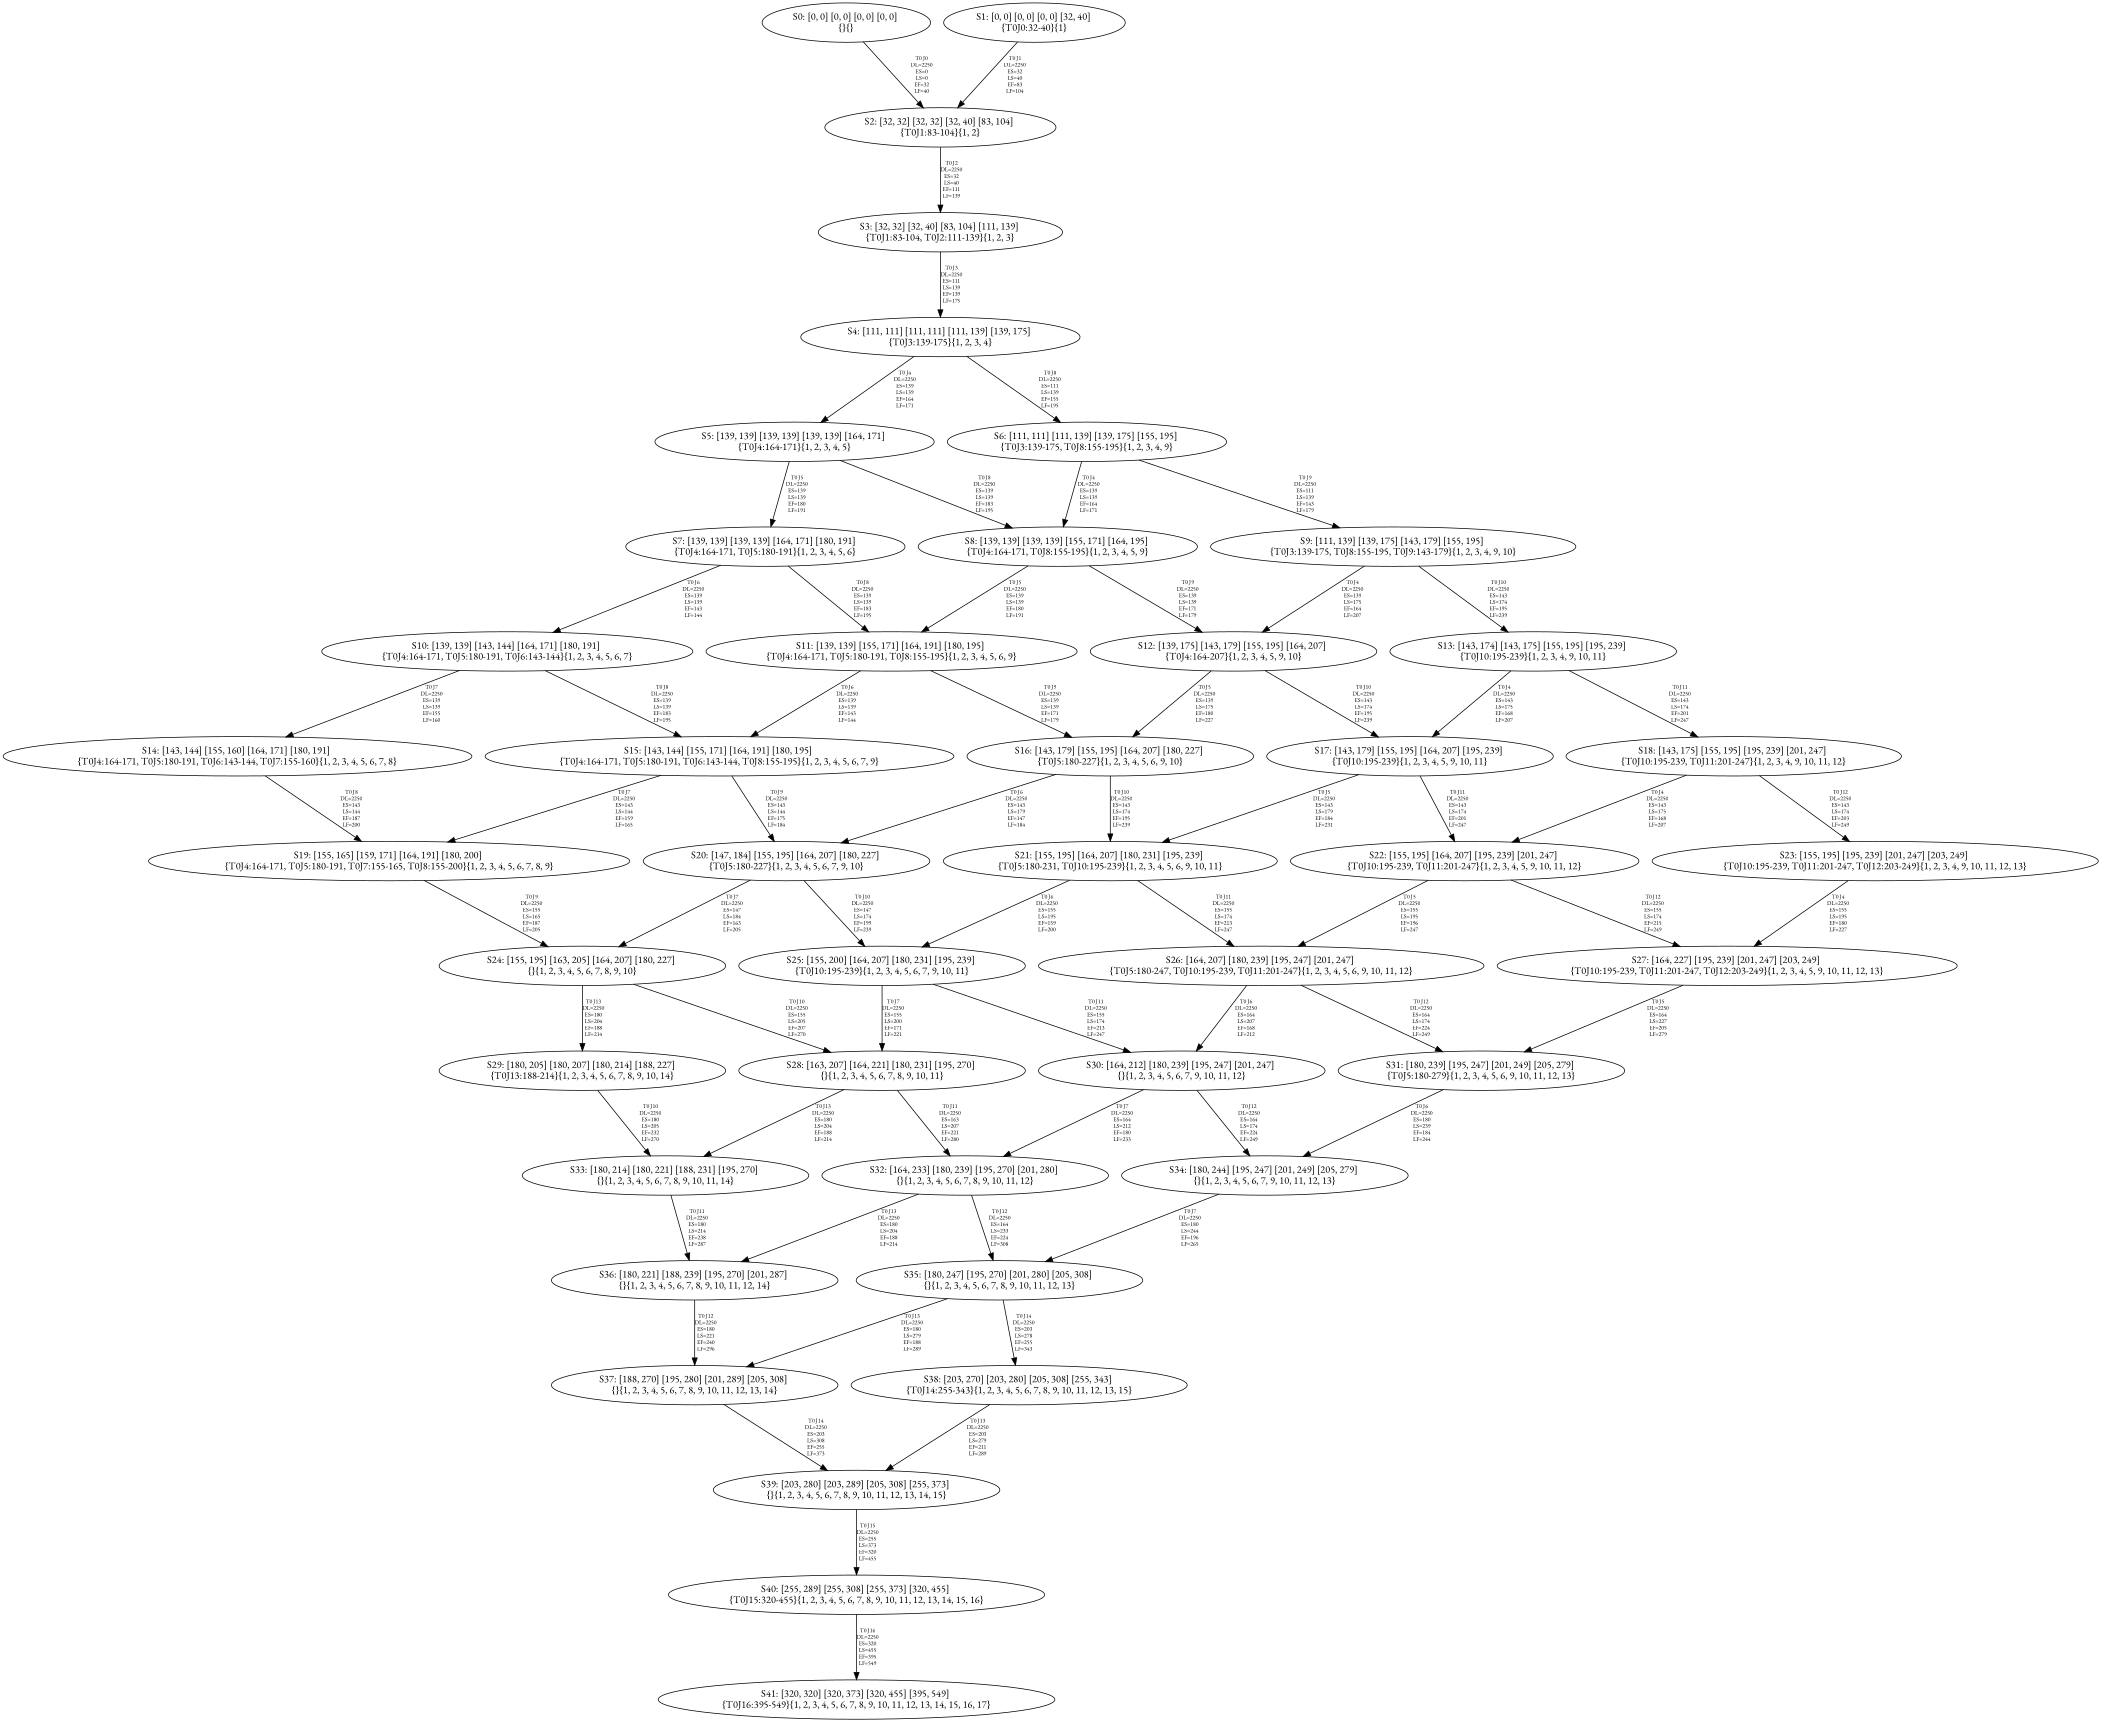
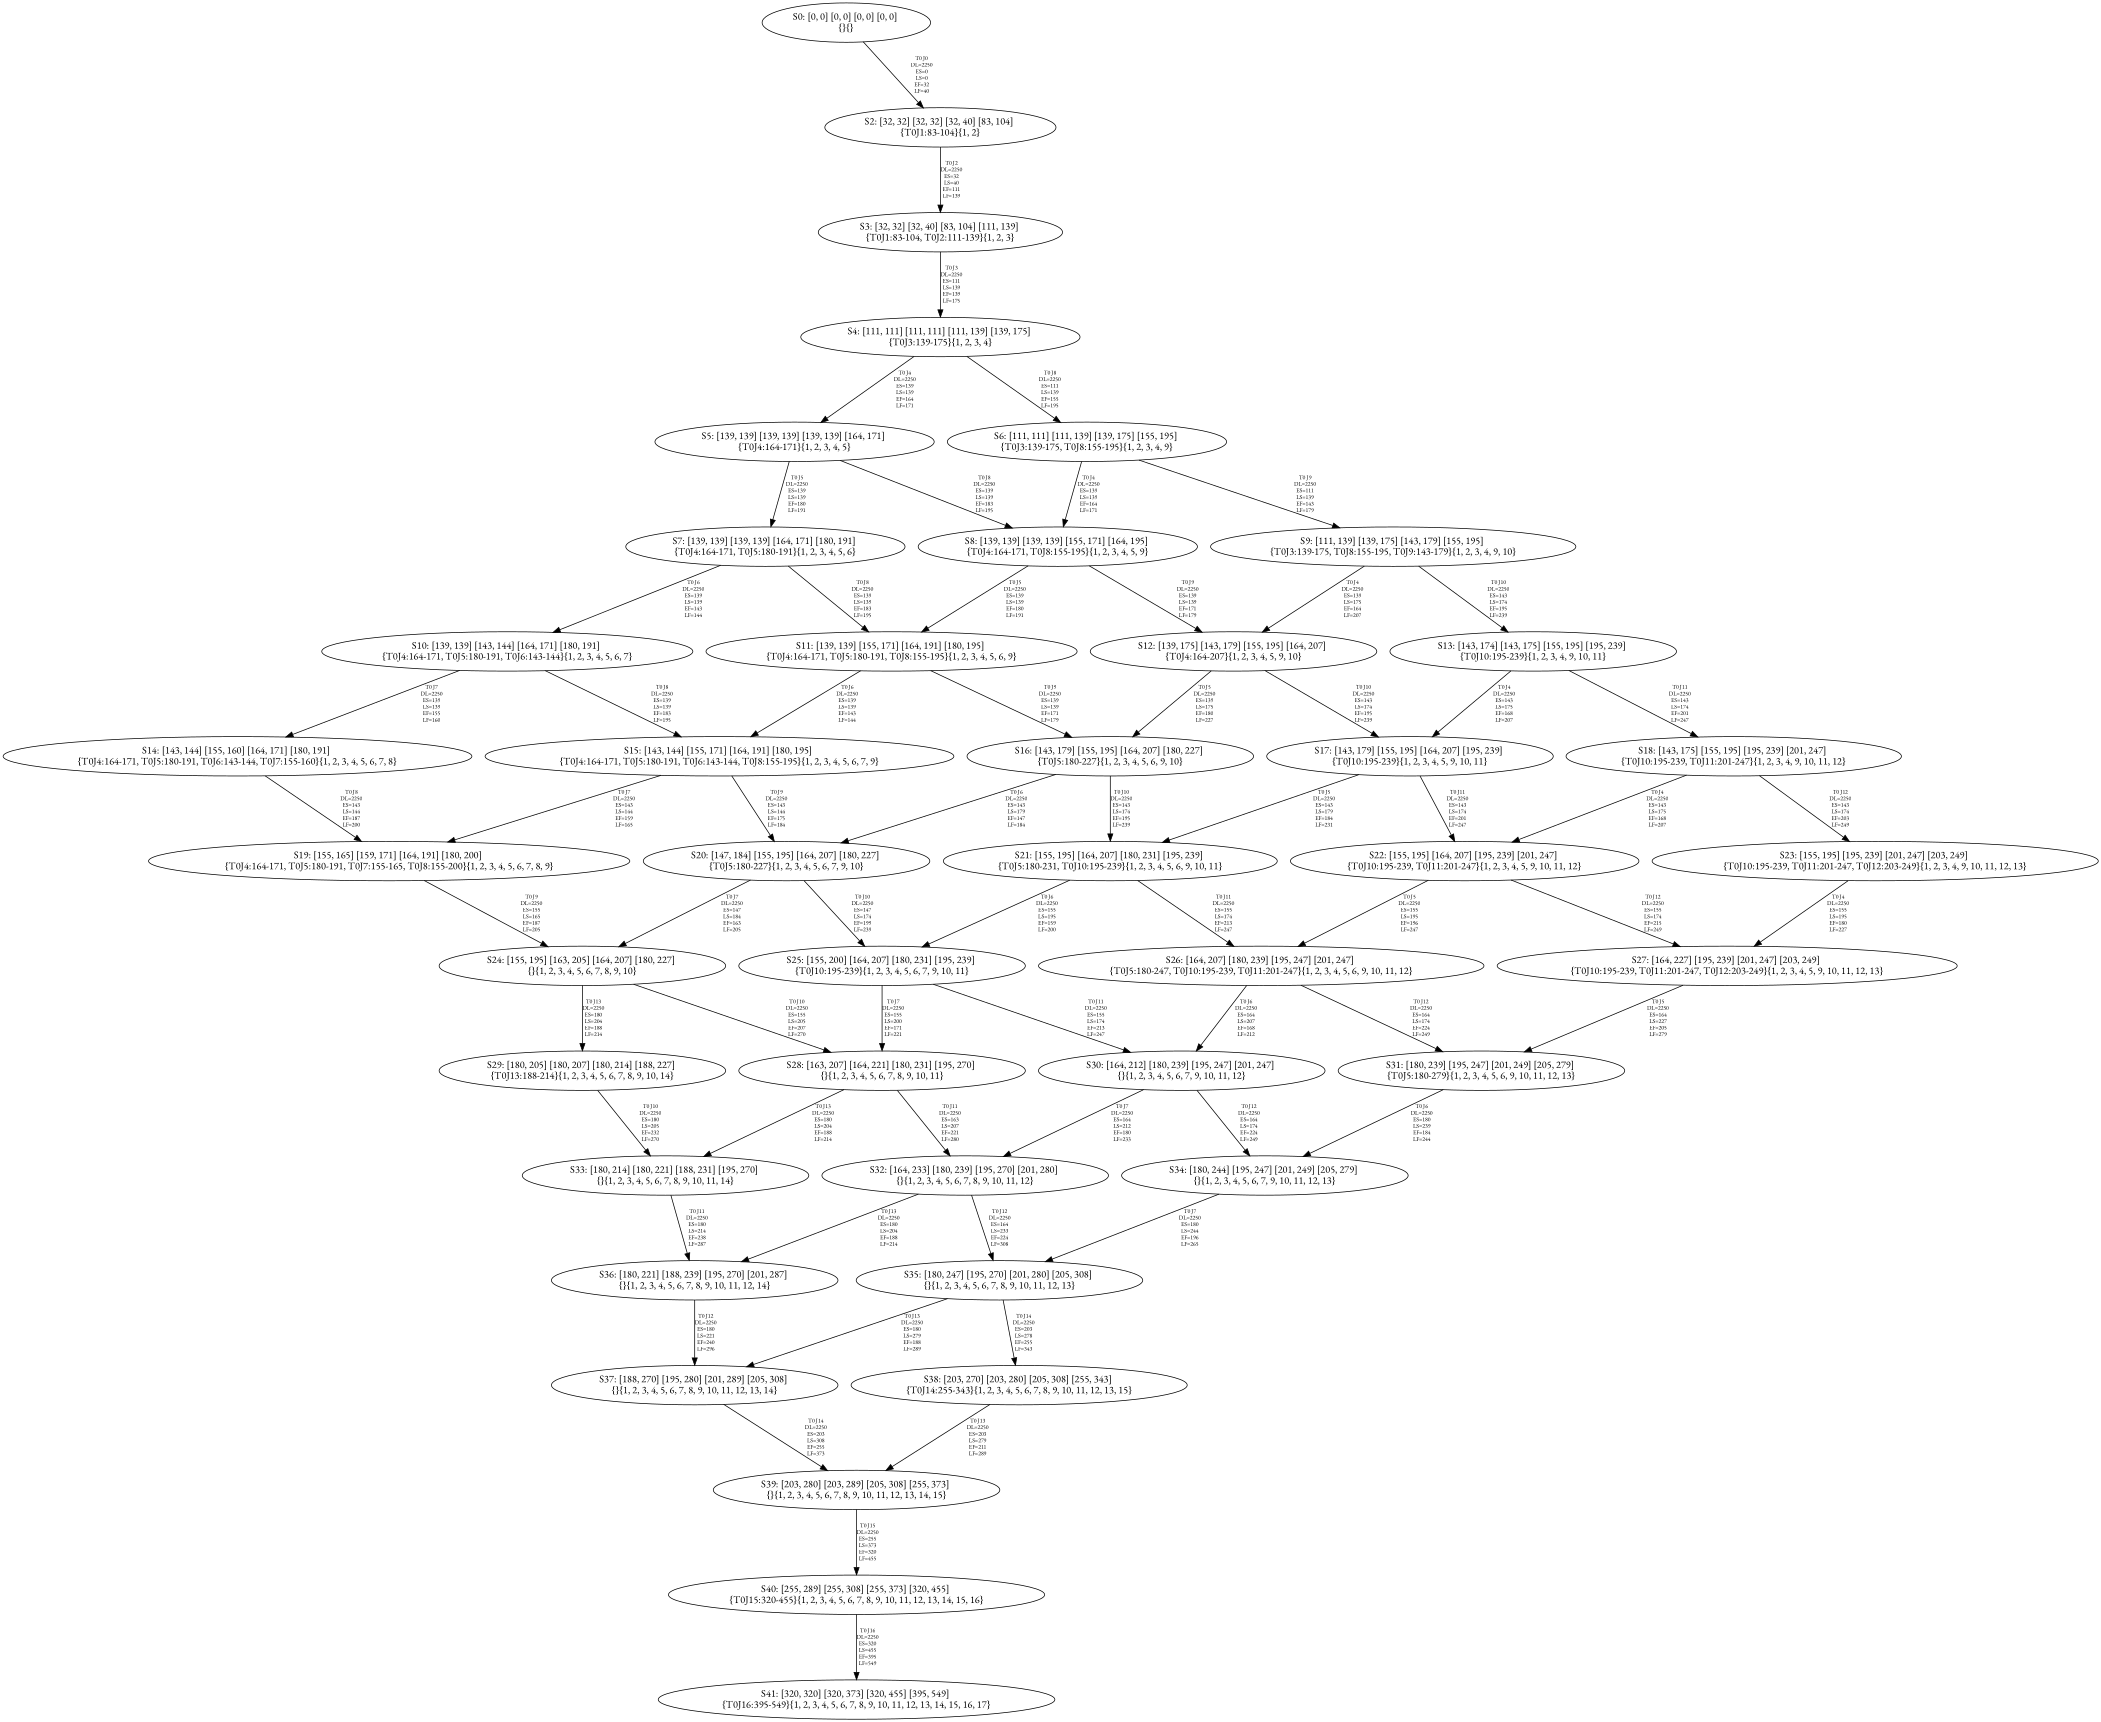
node "S1: [0, 0] [0, 0] [0, 0] [32, 40] {T0J0:32-40}{1}": removed
